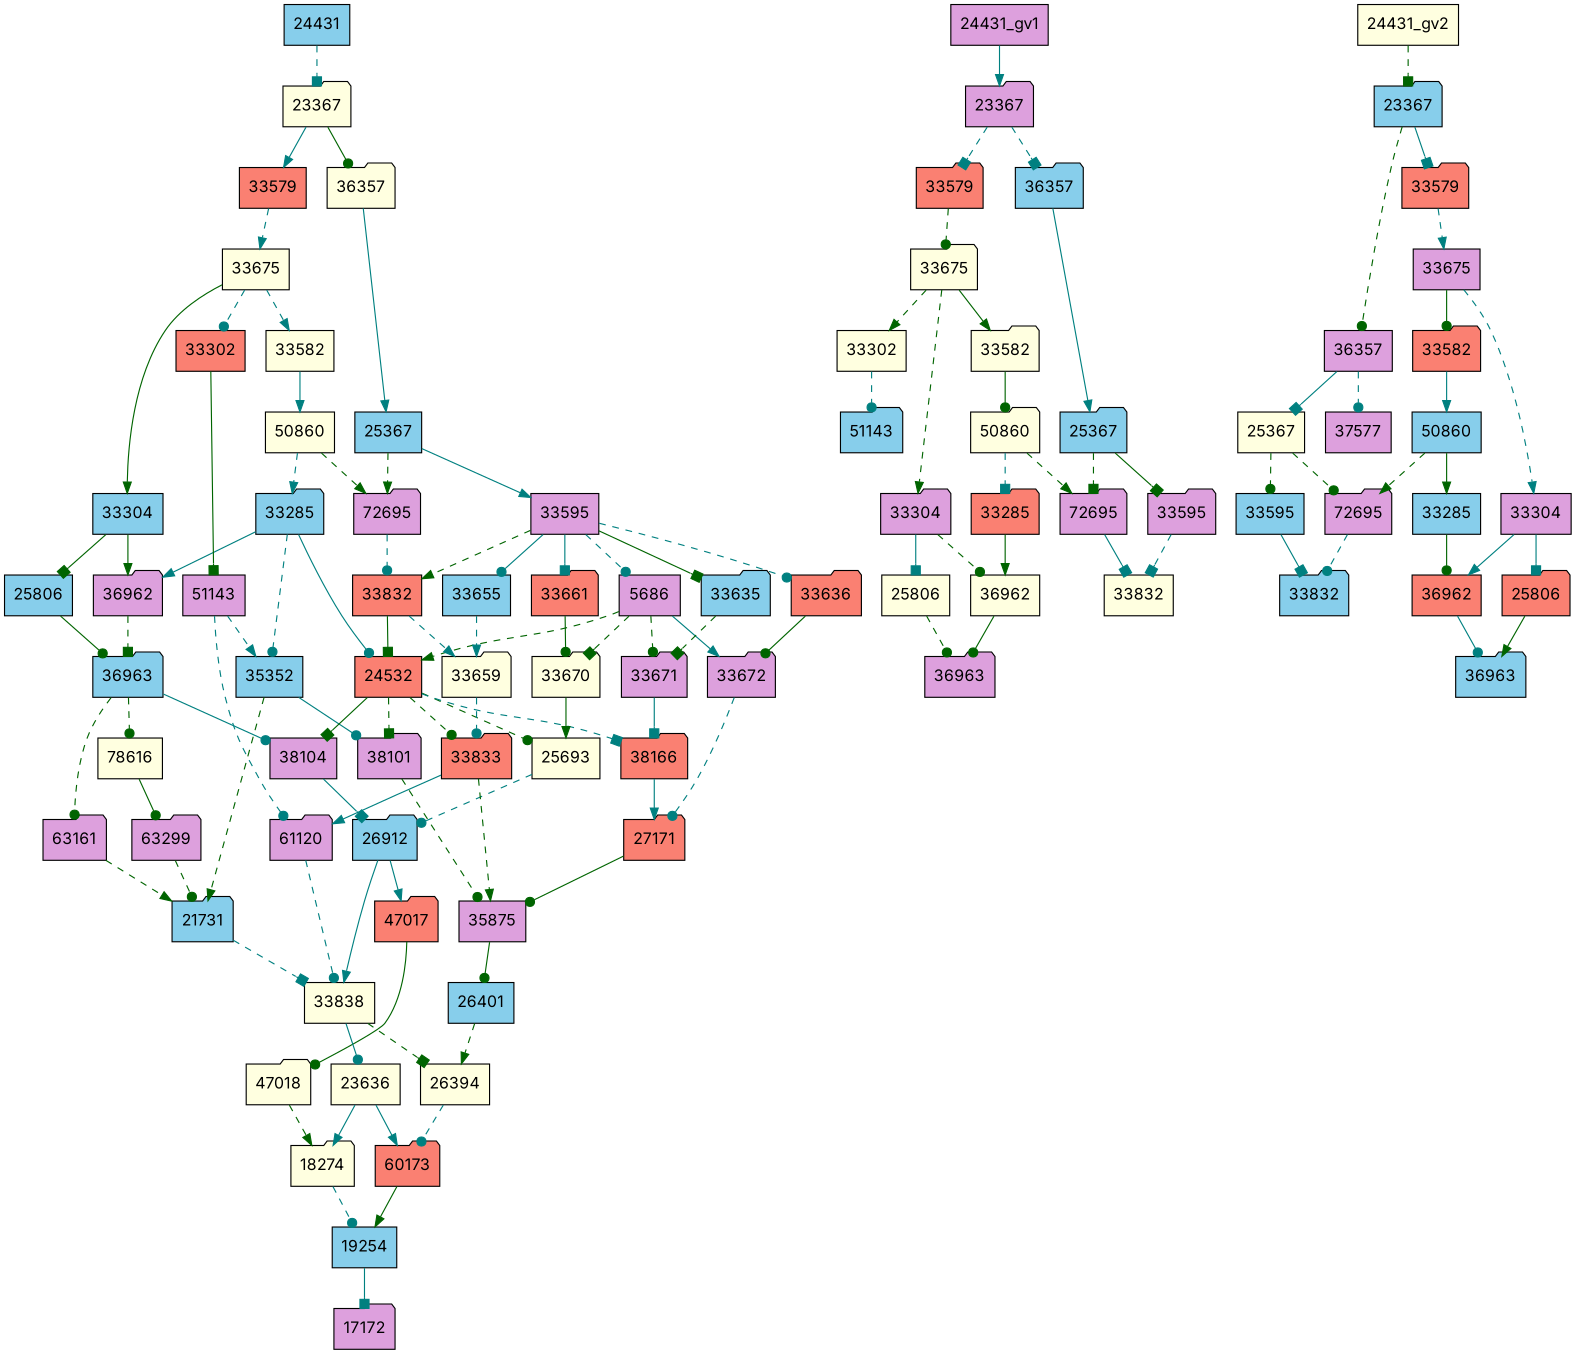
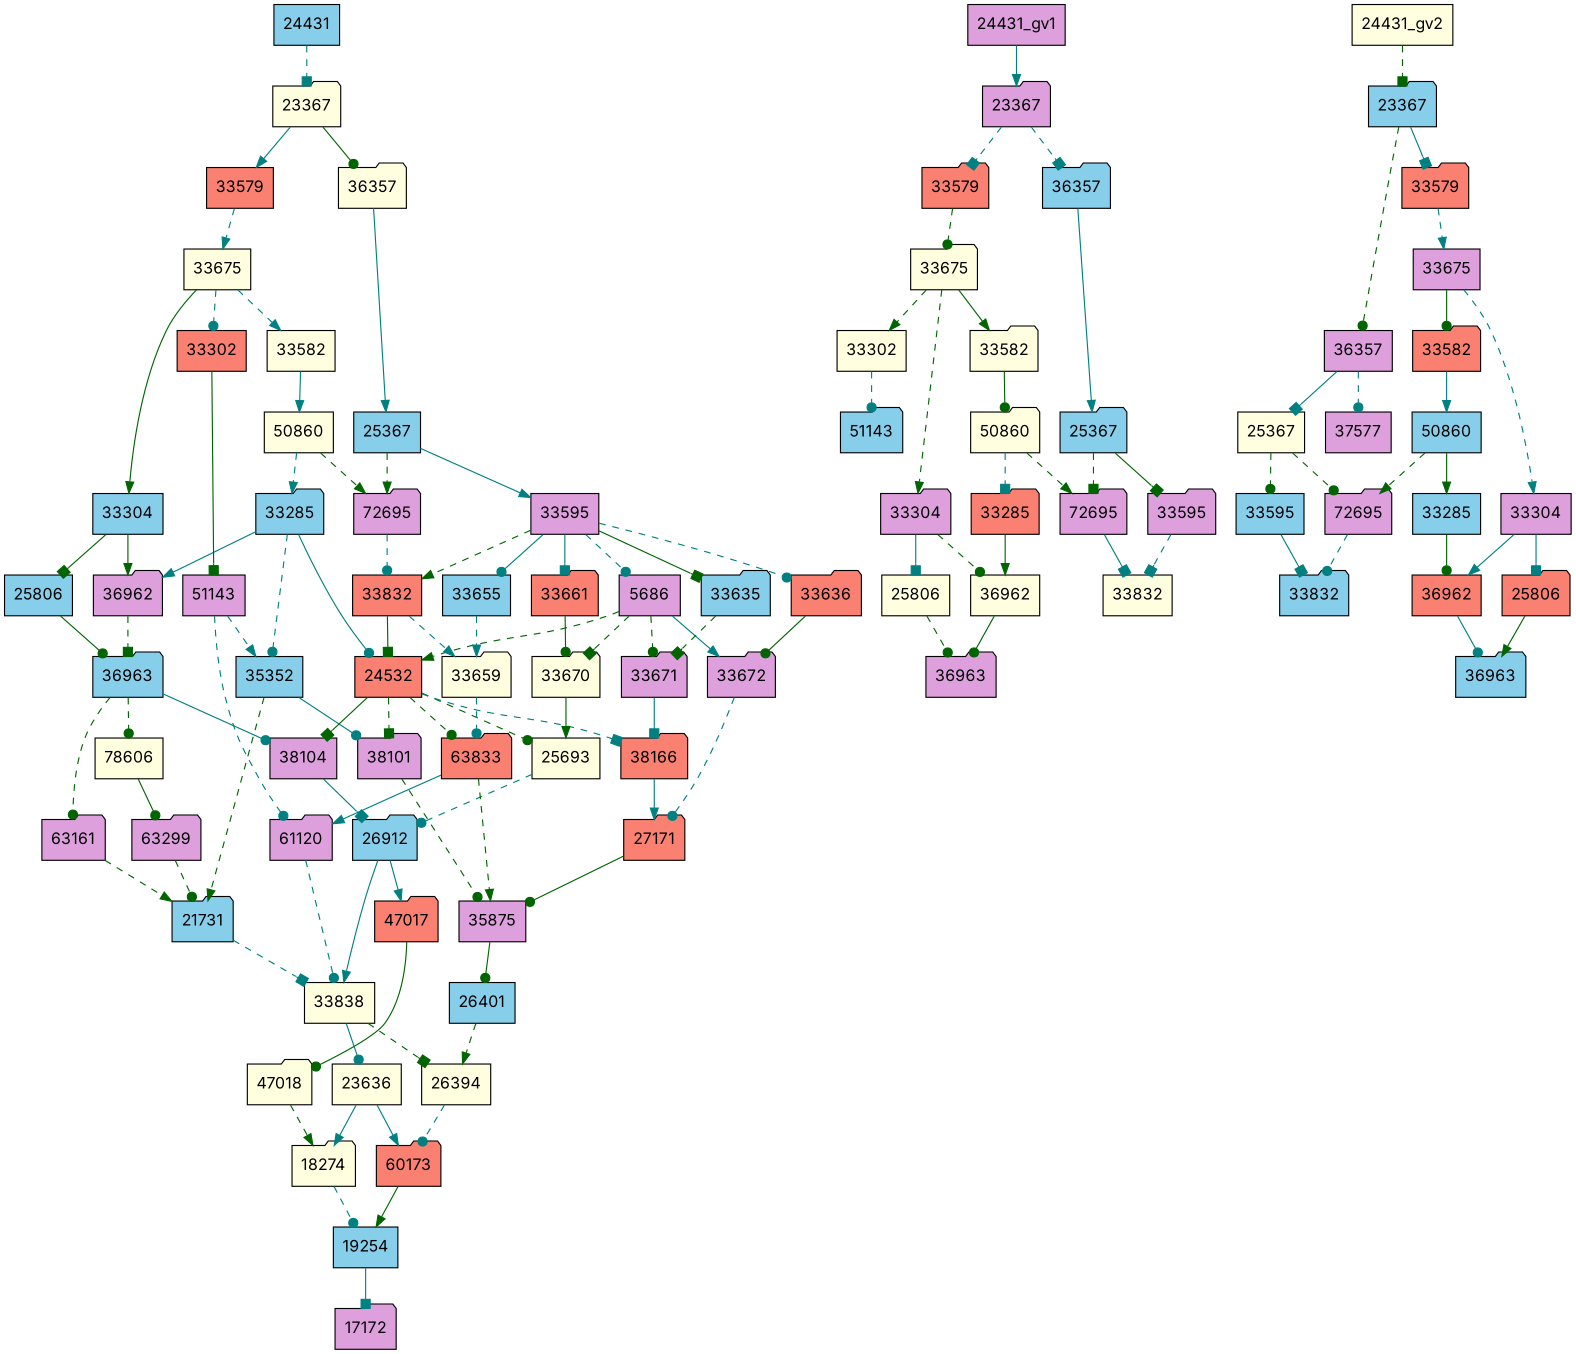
node "78616": label "78616" -> "78606"
node "33833": label "33833" -> "63833"
